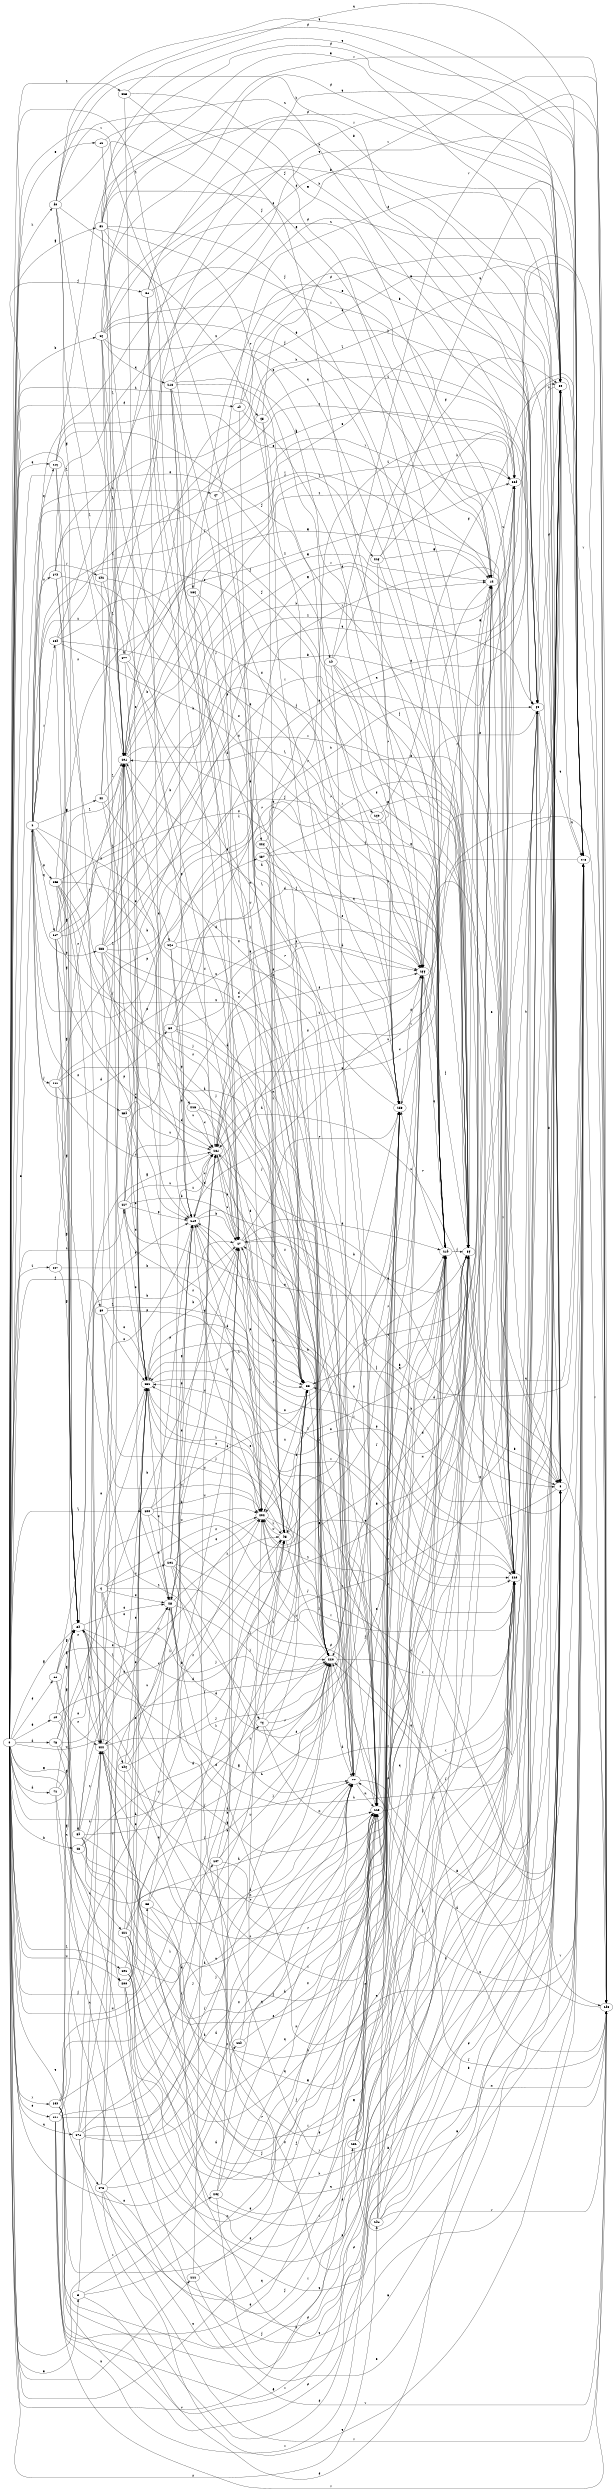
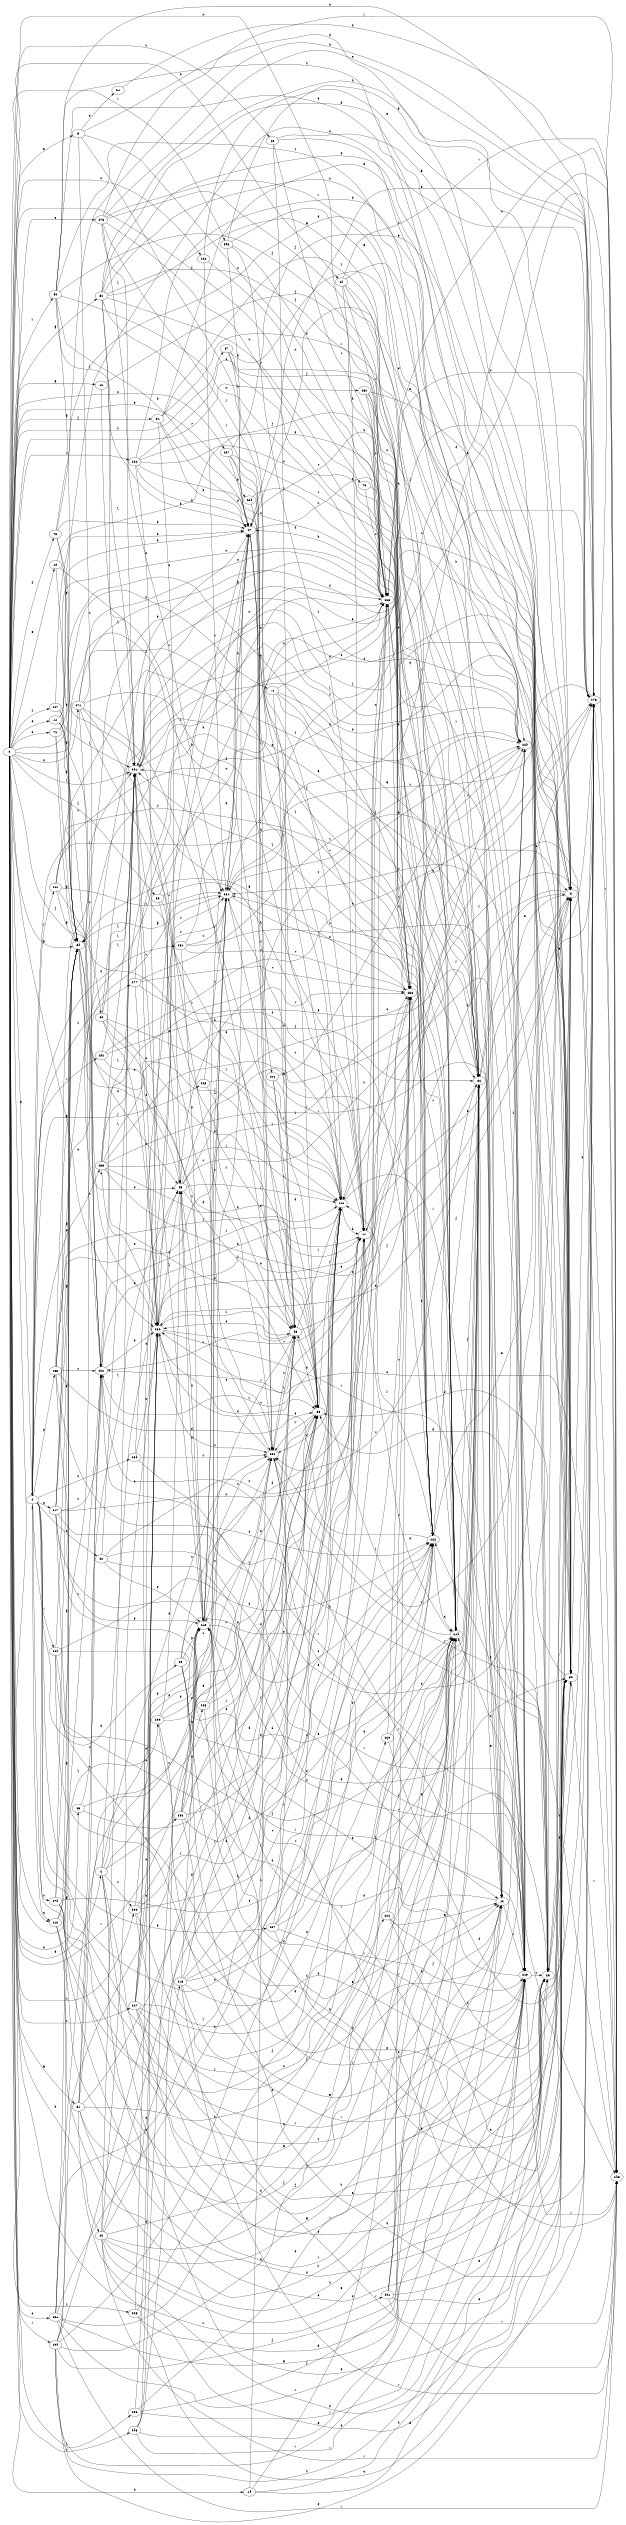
node "24": added
node "78": added
edge "0" -> "6": added, label "a"
edge "211" -> "76": now "211" -> "229"
node "39": label "39" -> "34"
